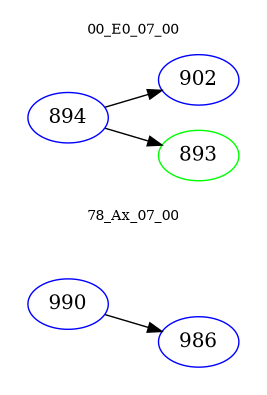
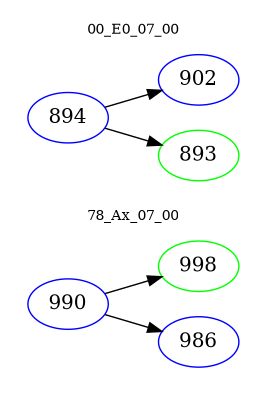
node "998": added
